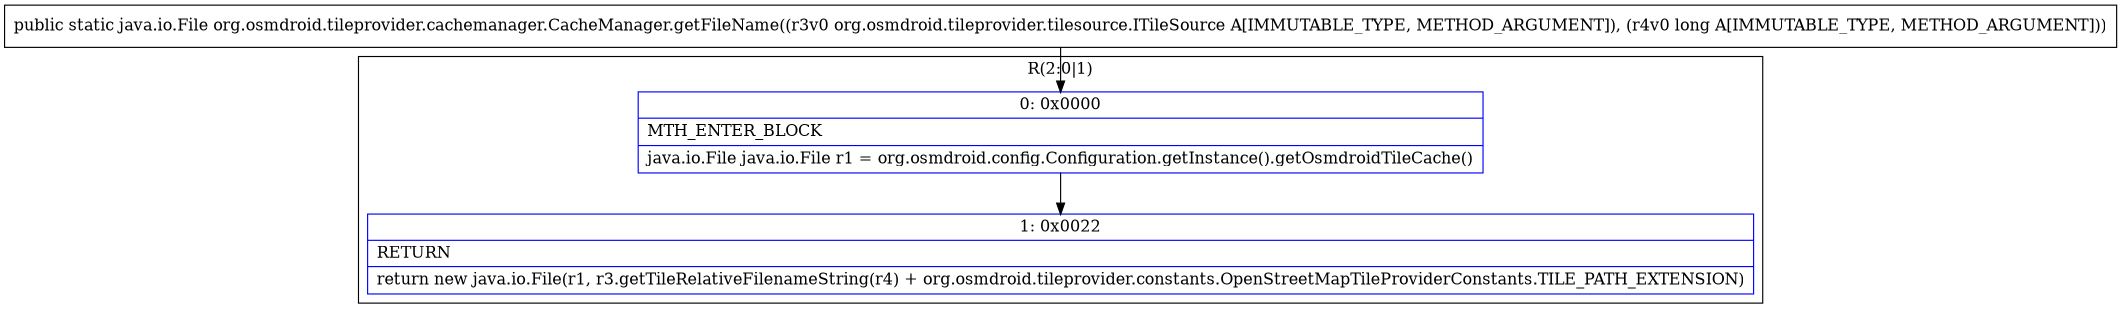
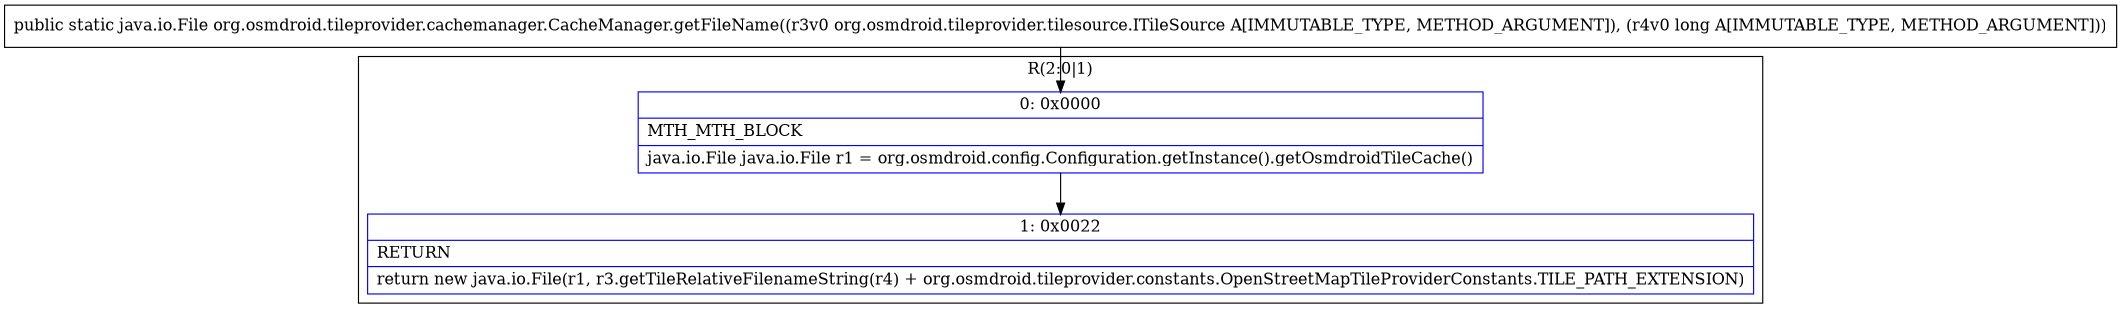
node "0: 0x0000": text "MTH_ENTER_BLOCK" -> "MTH_MTH_BLOCK"
